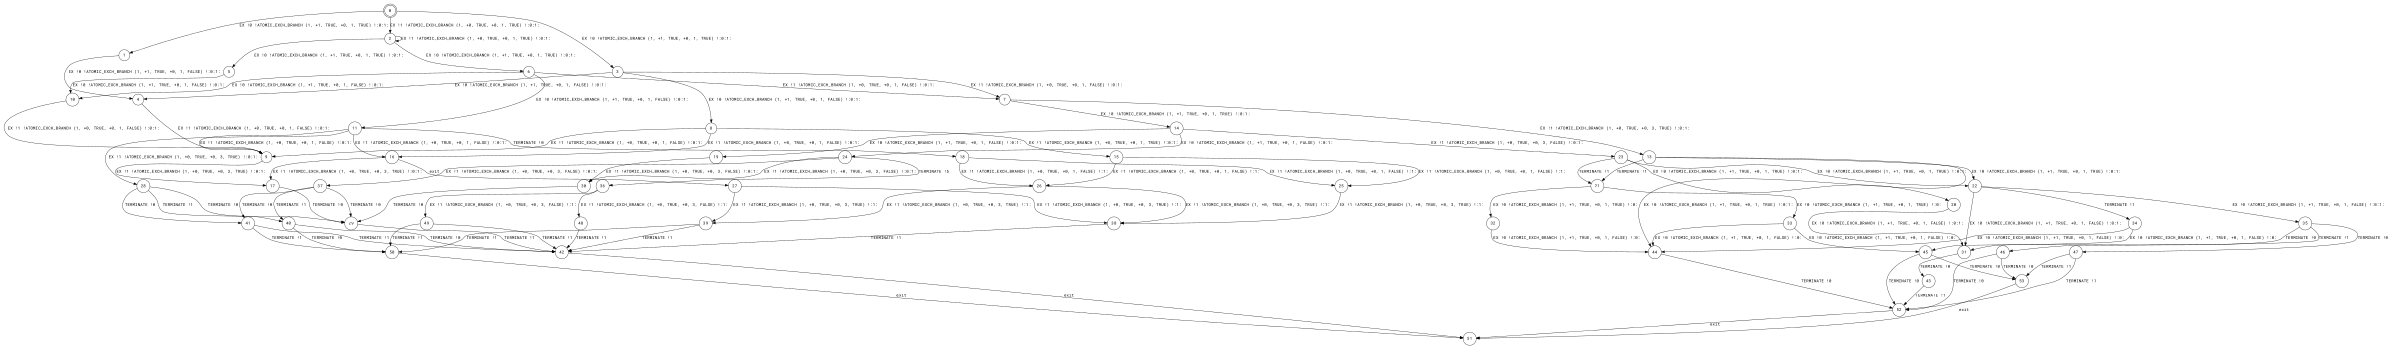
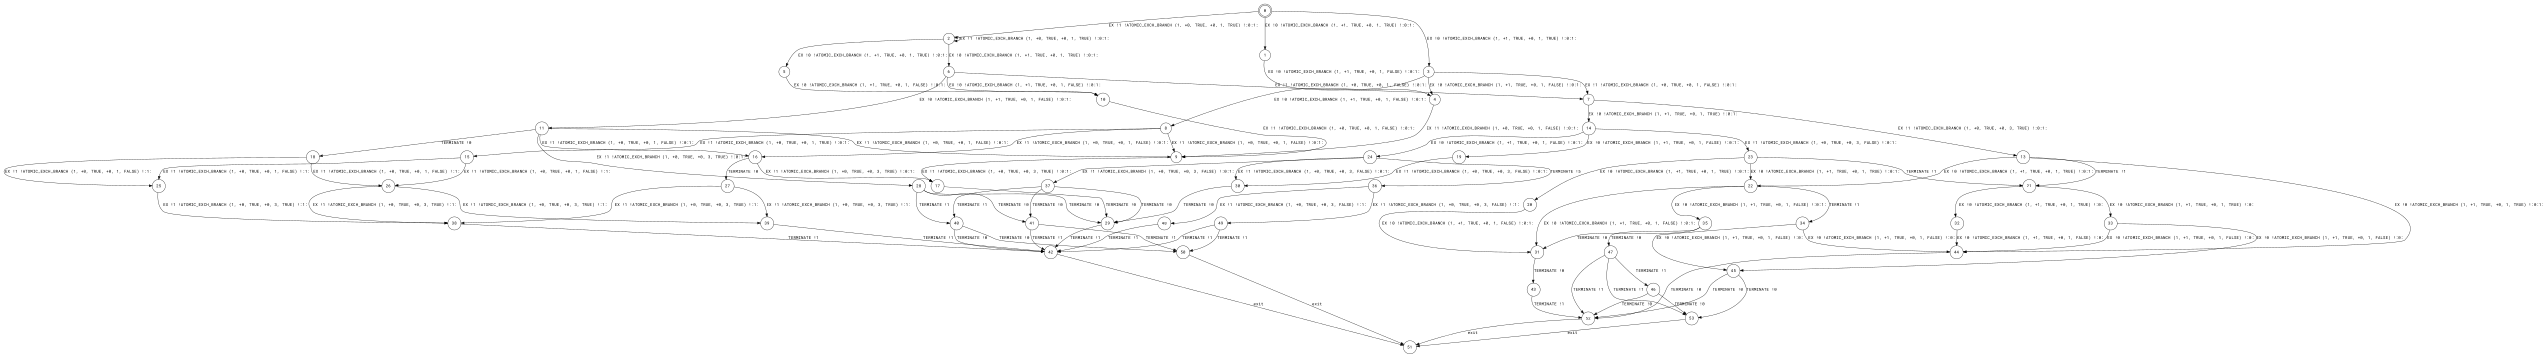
edge "16" -> "27": label "exit" -> "TERMINATE !0"
edge "39" -> "50": removed, label "TERMINATE !1"
edge "35" -> "46": now "47" -> "46"
